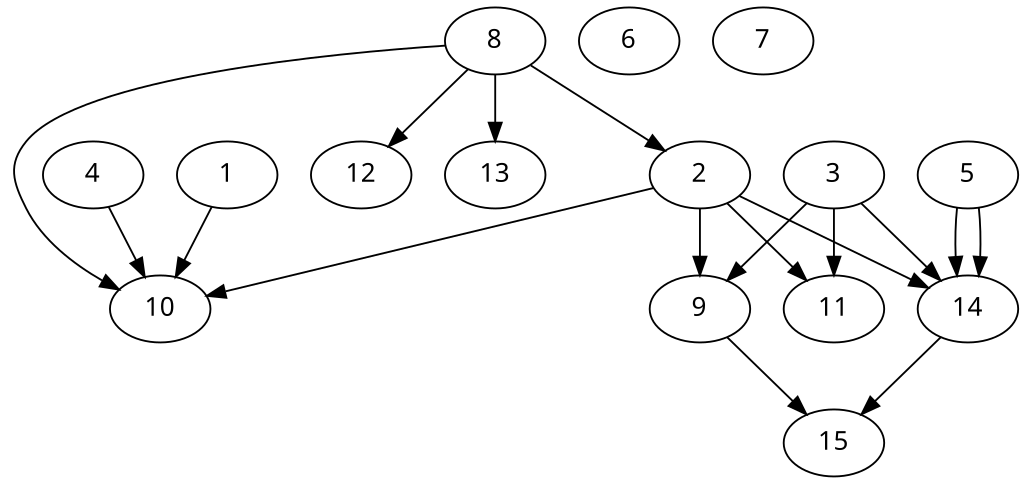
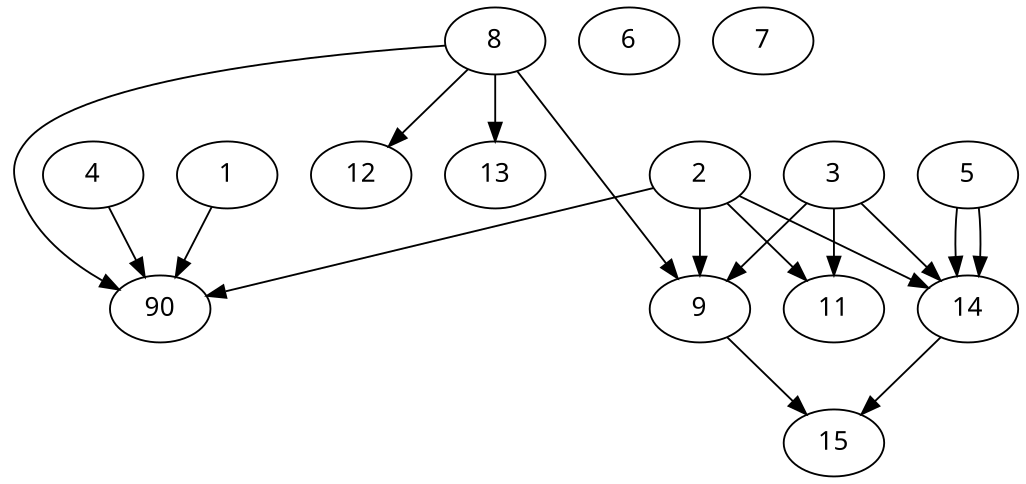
edge "8" -> "2": now "8" -> "9"
node "10": label "10" -> "90"
